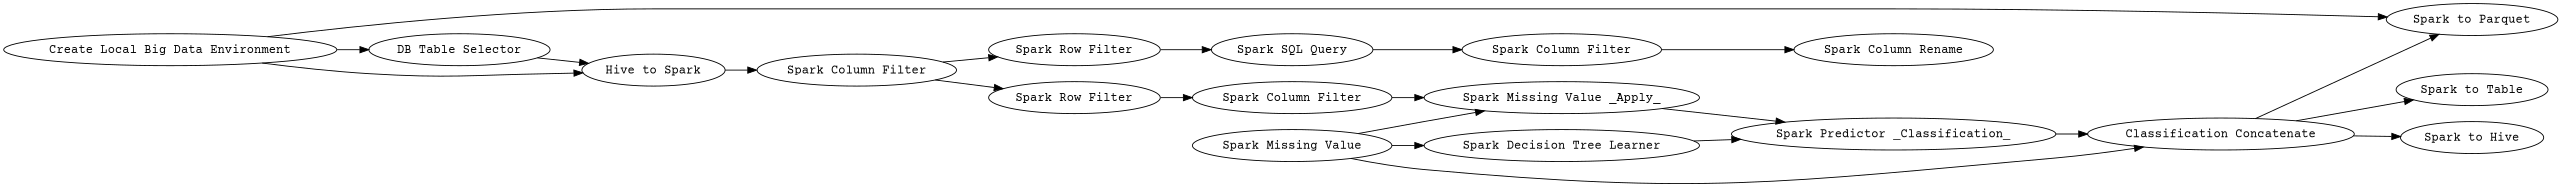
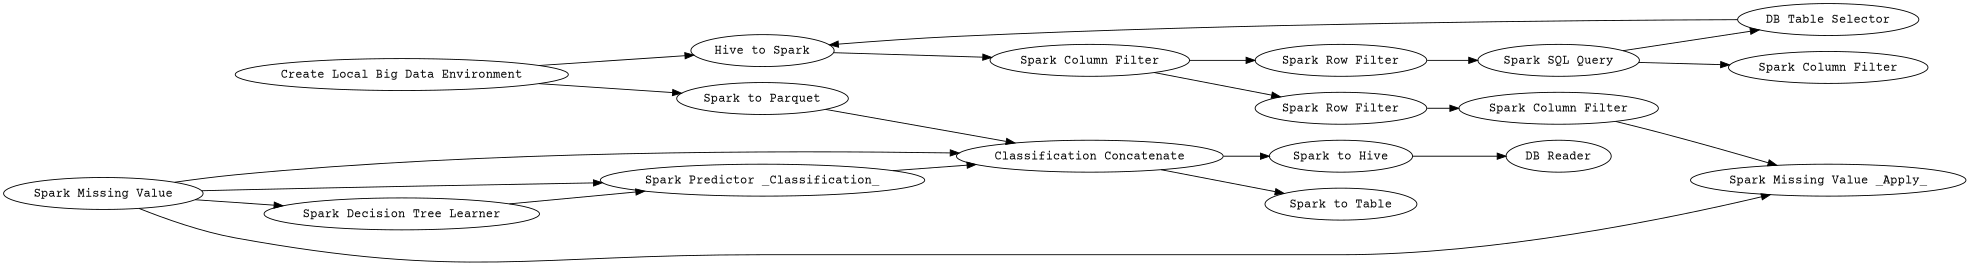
edge "Create Local Big Data Environment" -> "DB Table Selector": now "Spark SQL Query" -> "DB Table Selector"
node "Spark Column Rename": removed
edge "Classification Concatenate" -> "Spark to Parquet": reversed
edge "Spark Missing Value _Apply_" -> "Spark Predictor _Classification_": now "Spark Missing Value" -> "Spark Predictor _Classification_"
node "DB Reader": added
